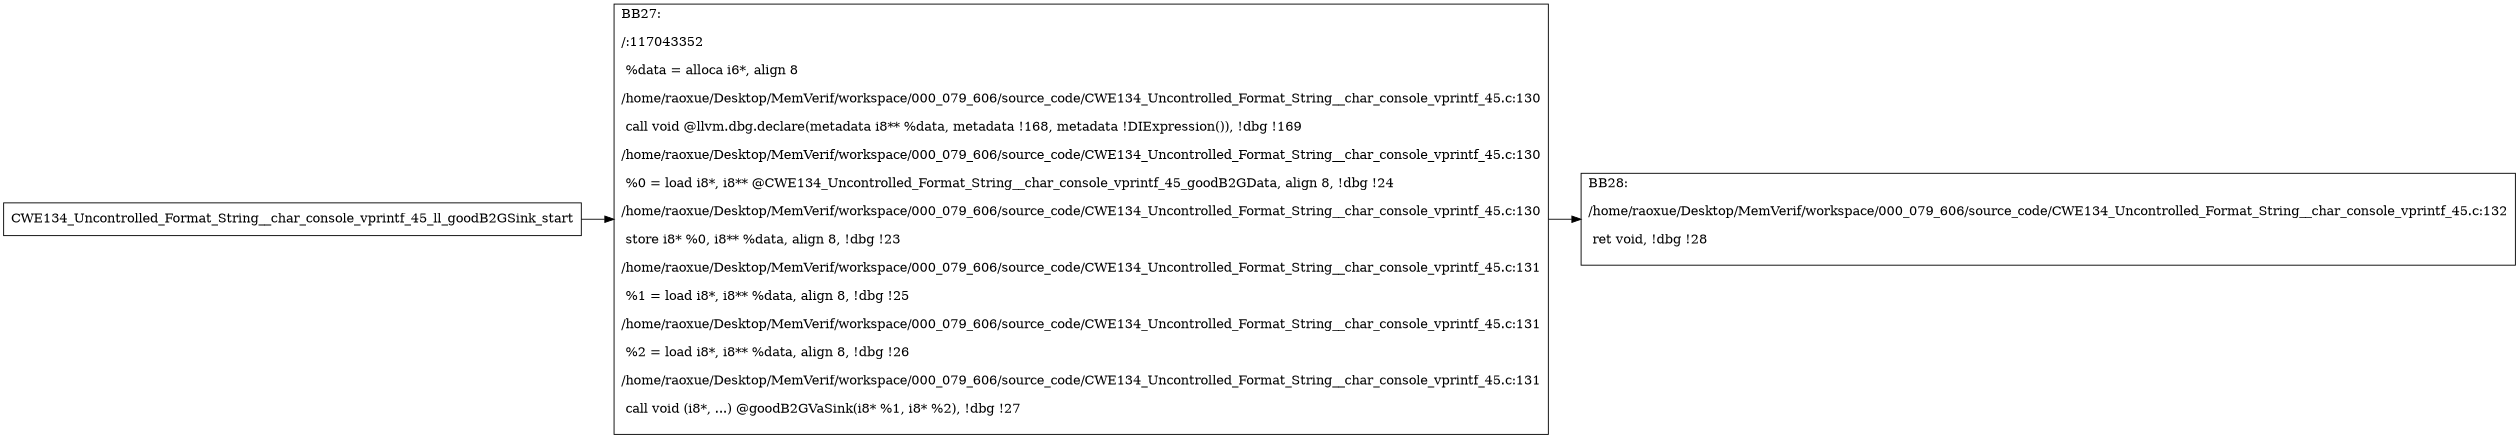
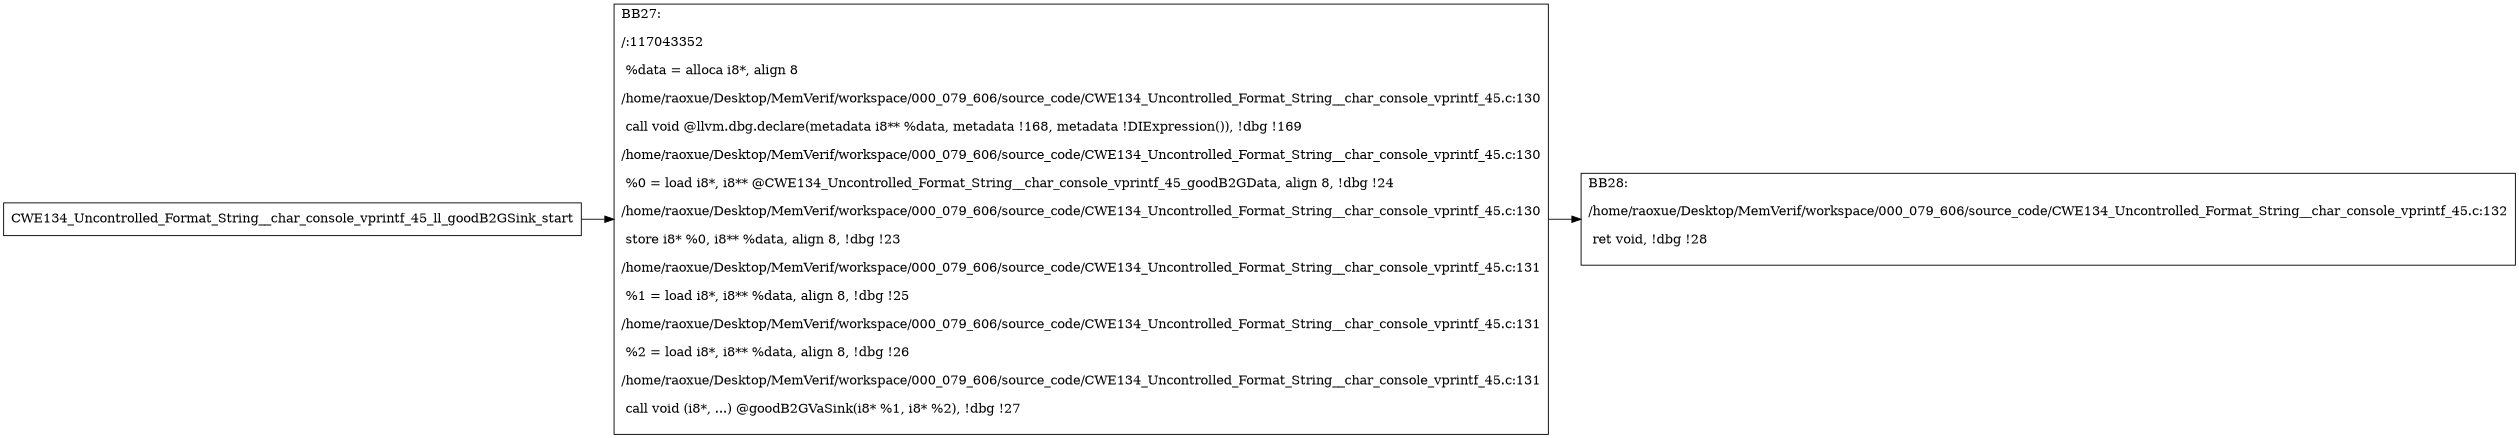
node "BB27:": text "%data = alloca i6*, align 8" -> "%data = alloca i8*, align 8"
